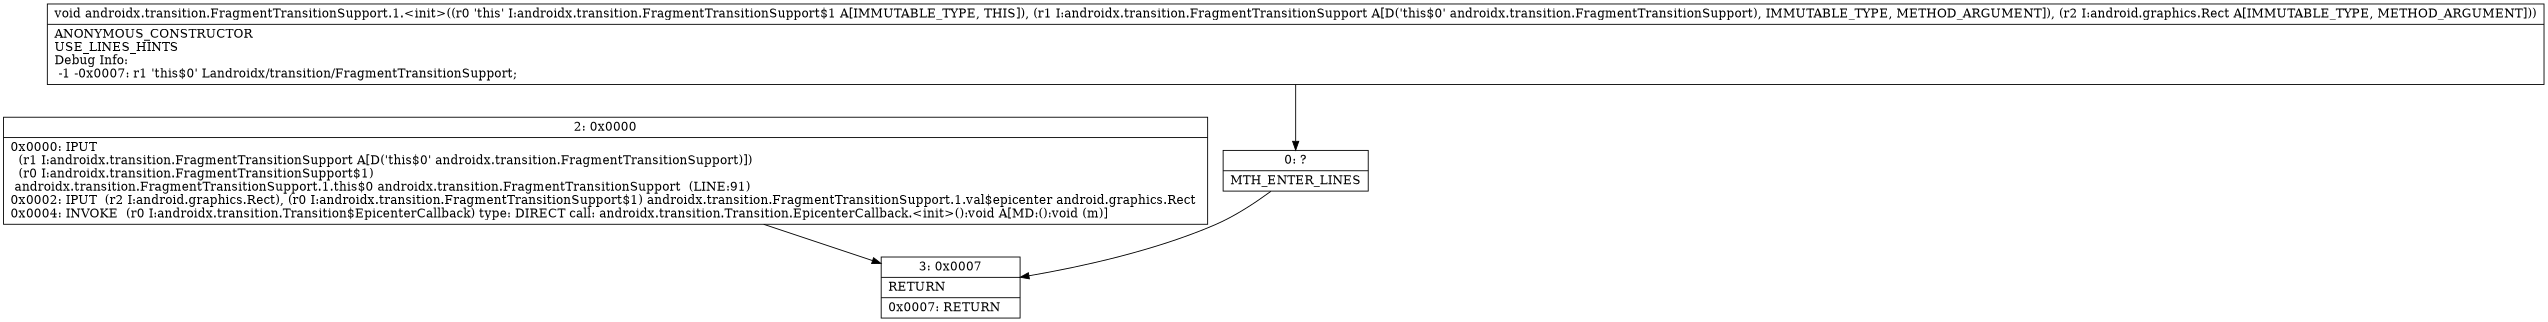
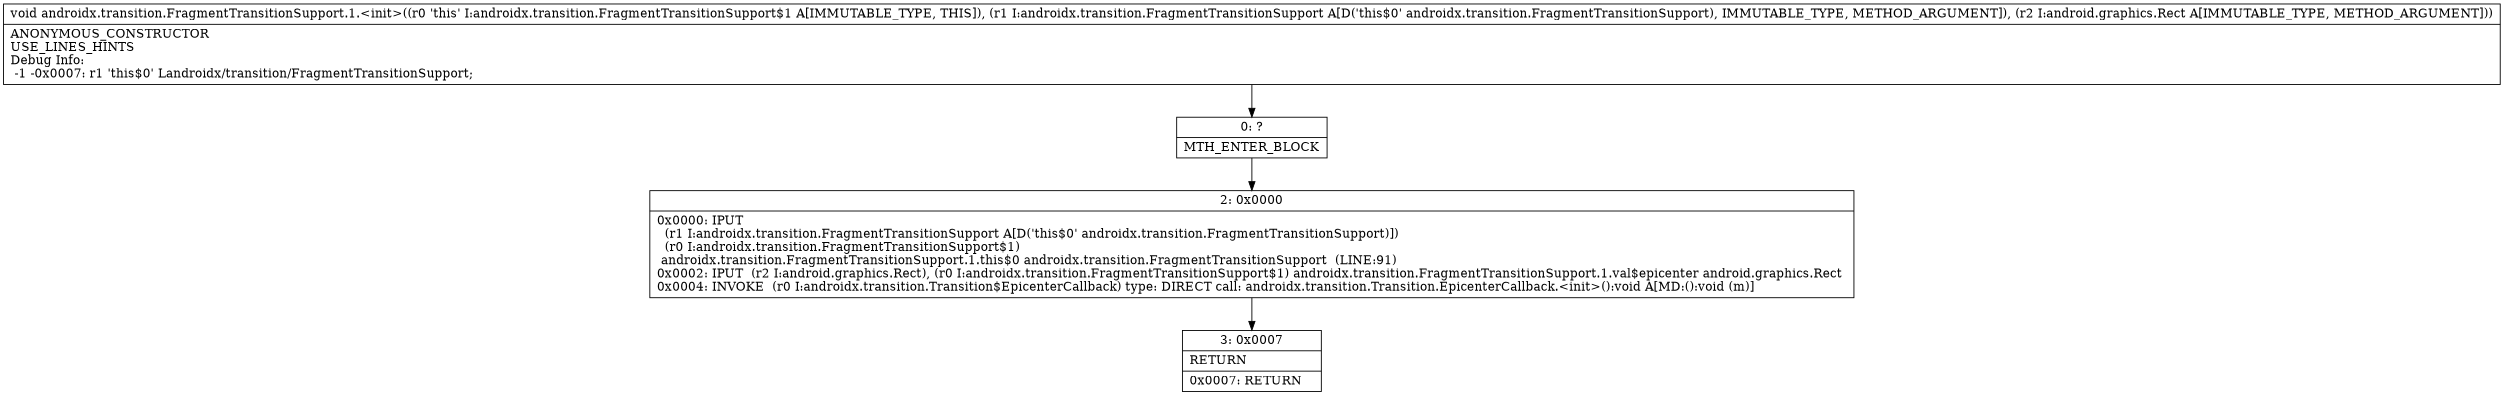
node "0: ?": text "MTH_ENTER_LINES" -> "MTH_ENTER_BLOCK"
edge "0: ?" -> "3: 0x0007": now "0: ?" -> "2: 0x0000"
